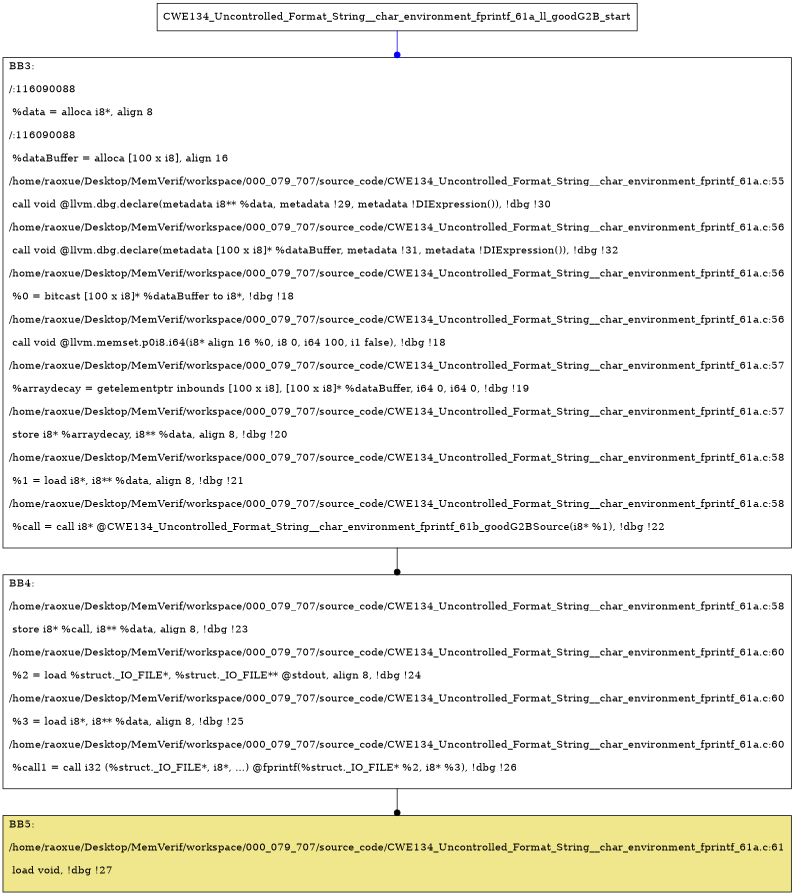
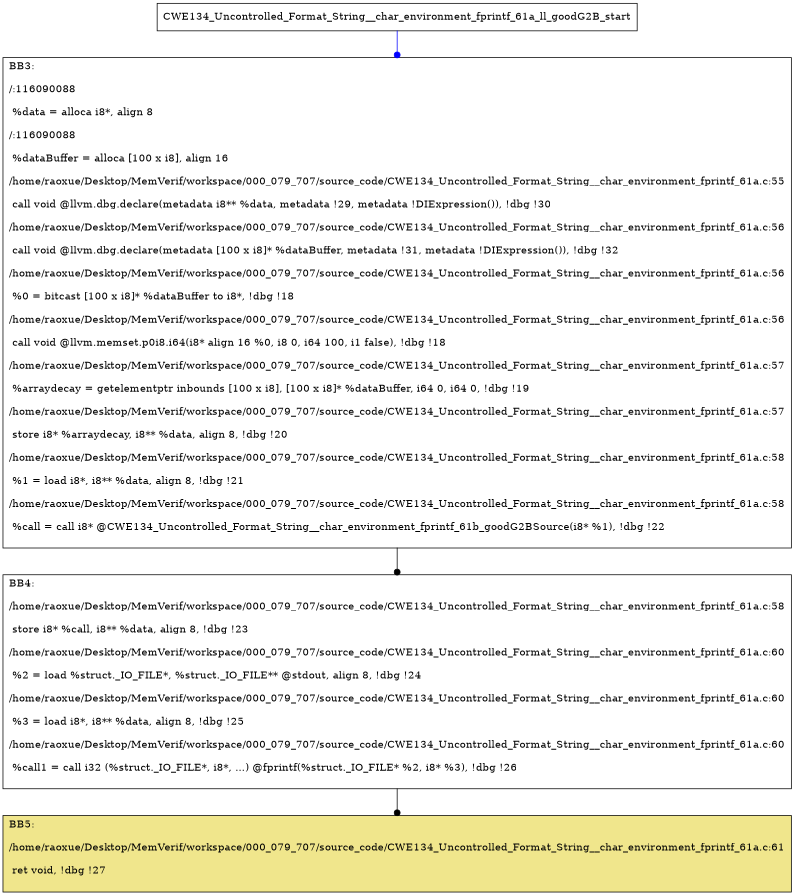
node "BB5:": text "load void, !dbg !27" -> "ret void, !dbg !27"
